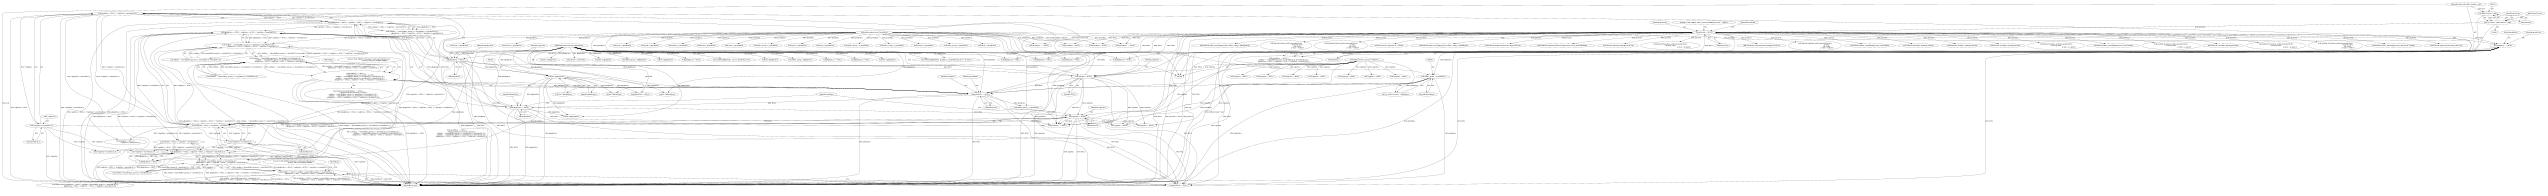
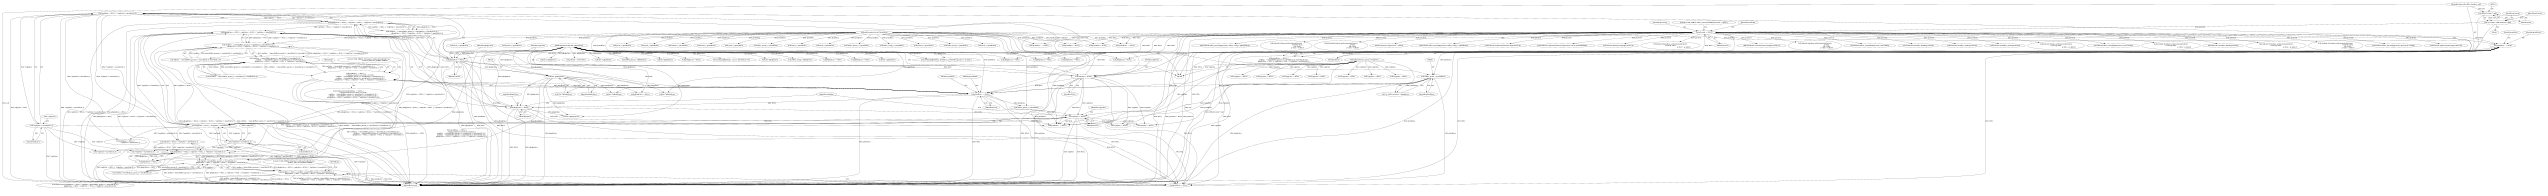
edge "(MethodParameterIn,void *pReplyData)" -> "(MethodReturn,int)": added, label "DDG: pReplyData"
